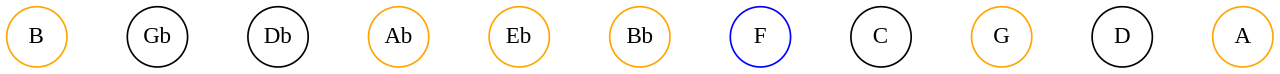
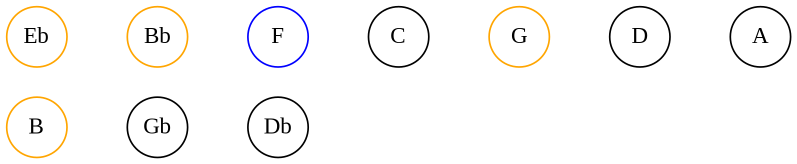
node "Ab": removed
node "A": color orange -> black
